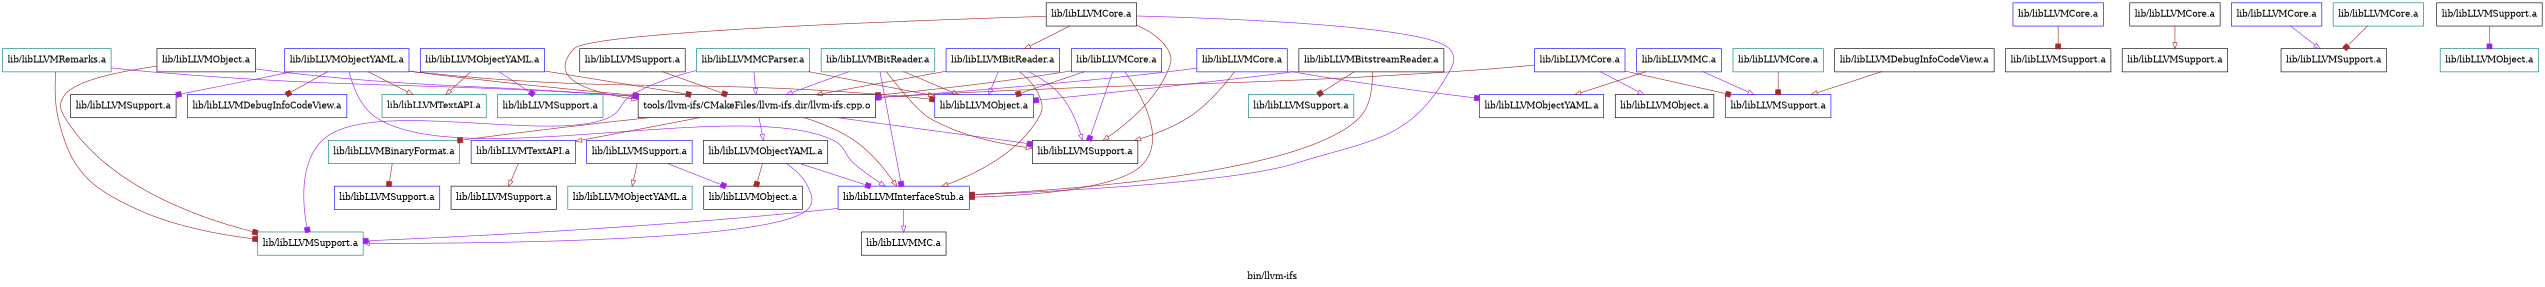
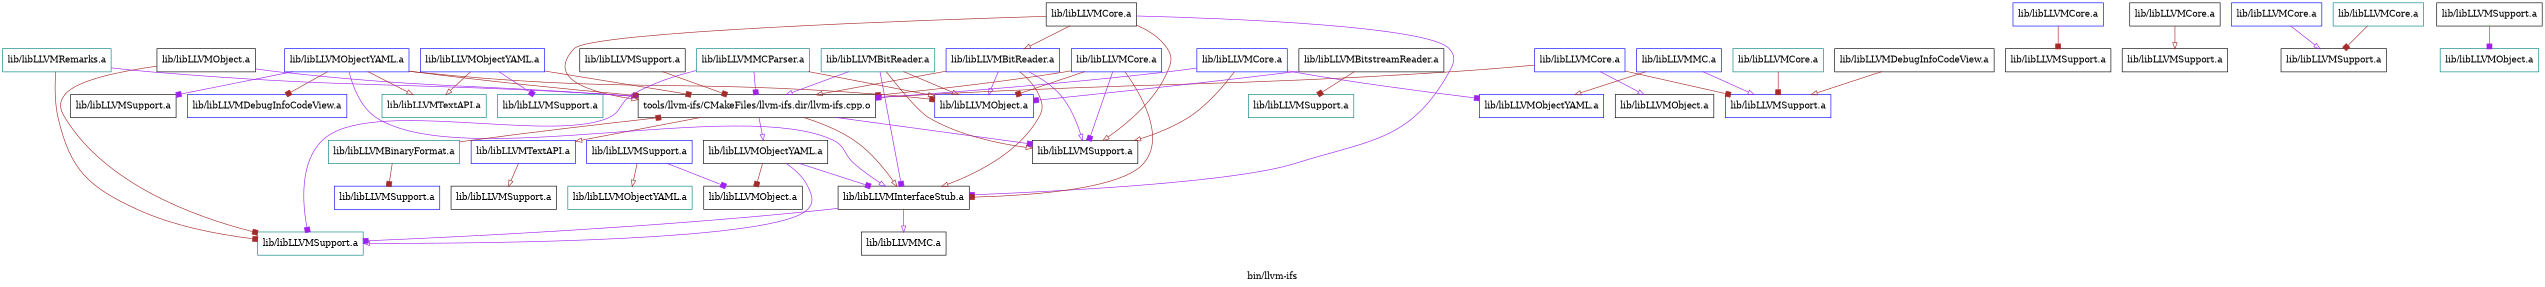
edge "lib/libLLVMMCParser.a" -> "tools/llvm-ifs/CMakeFiles/llvm-ifs.dir/llvm-ifs.cpp.o": arrowhead onormal -> box
edge "lib/libLLVMRemarks.a" -> "tools/llvm-ifs/CMakeFiles/llvm-ifs.dir/llvm-ifs.cpp.o": arrowhead box -> onormal
edge "tools/llvm-ifs/CMakeFiles/llvm-ifs.dir/llvm-ifs.cpp.o" -> "lib/libLLVMBinaryFormat.a": reversed
edge "lib/libLLVMBitstreamReader.a" -> "lib/libLLVMInterfaceStub.a": removed
node "lib/libLLVMInterfaceStub.a": color blue -> black
